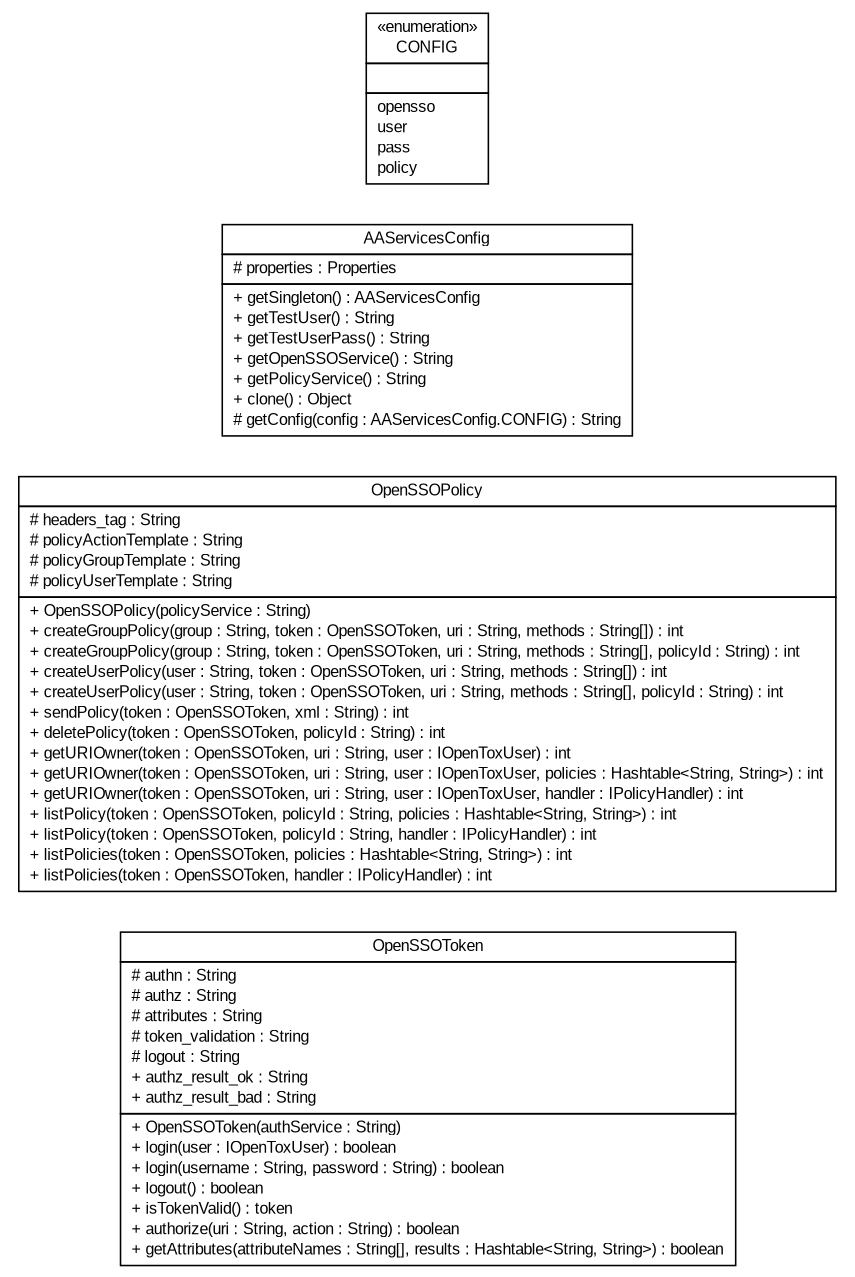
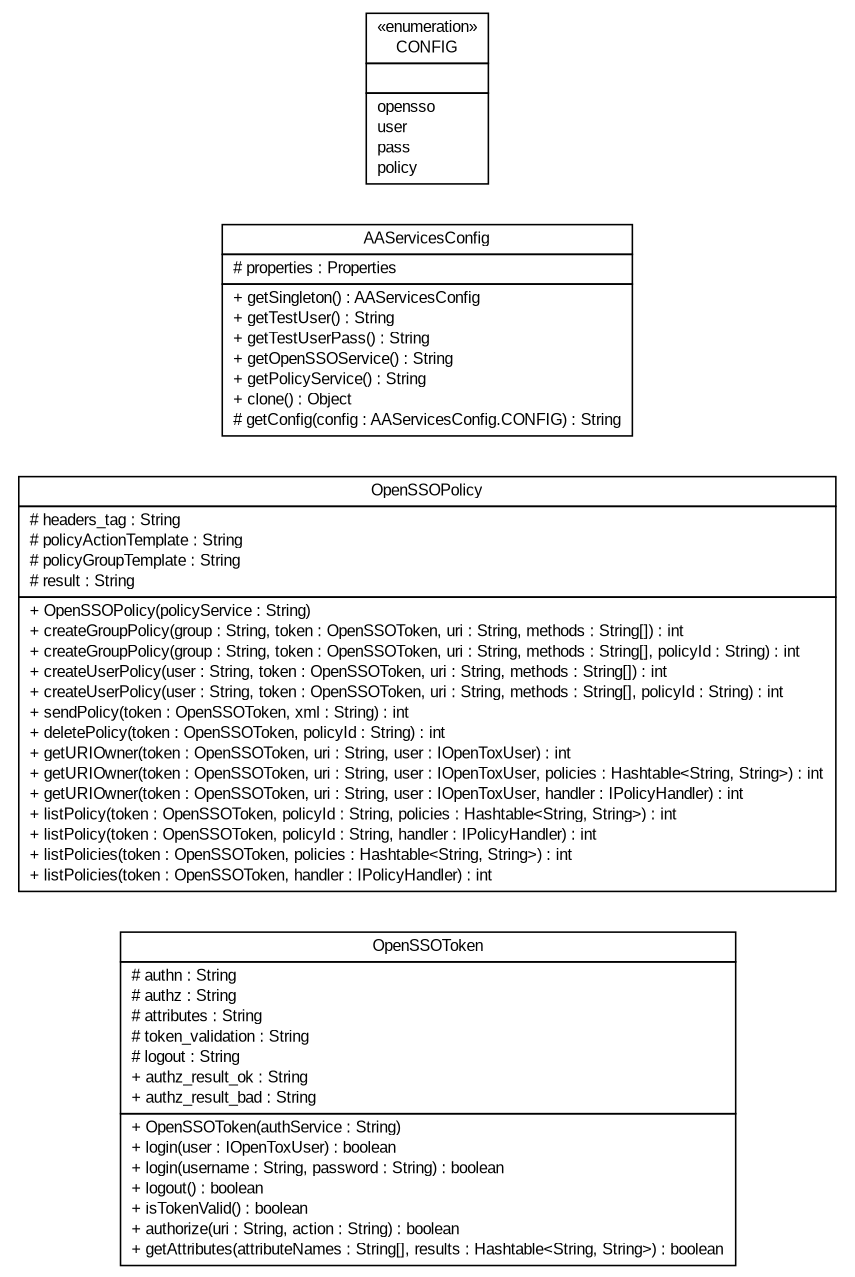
node "OpenSSOPolicy": text "# policyUserTemplate : String" -> "# result : String"
node "OpenSSOToken": text "+ isTokenValid() : token" -> "+ isTokenValid() : boolean"
